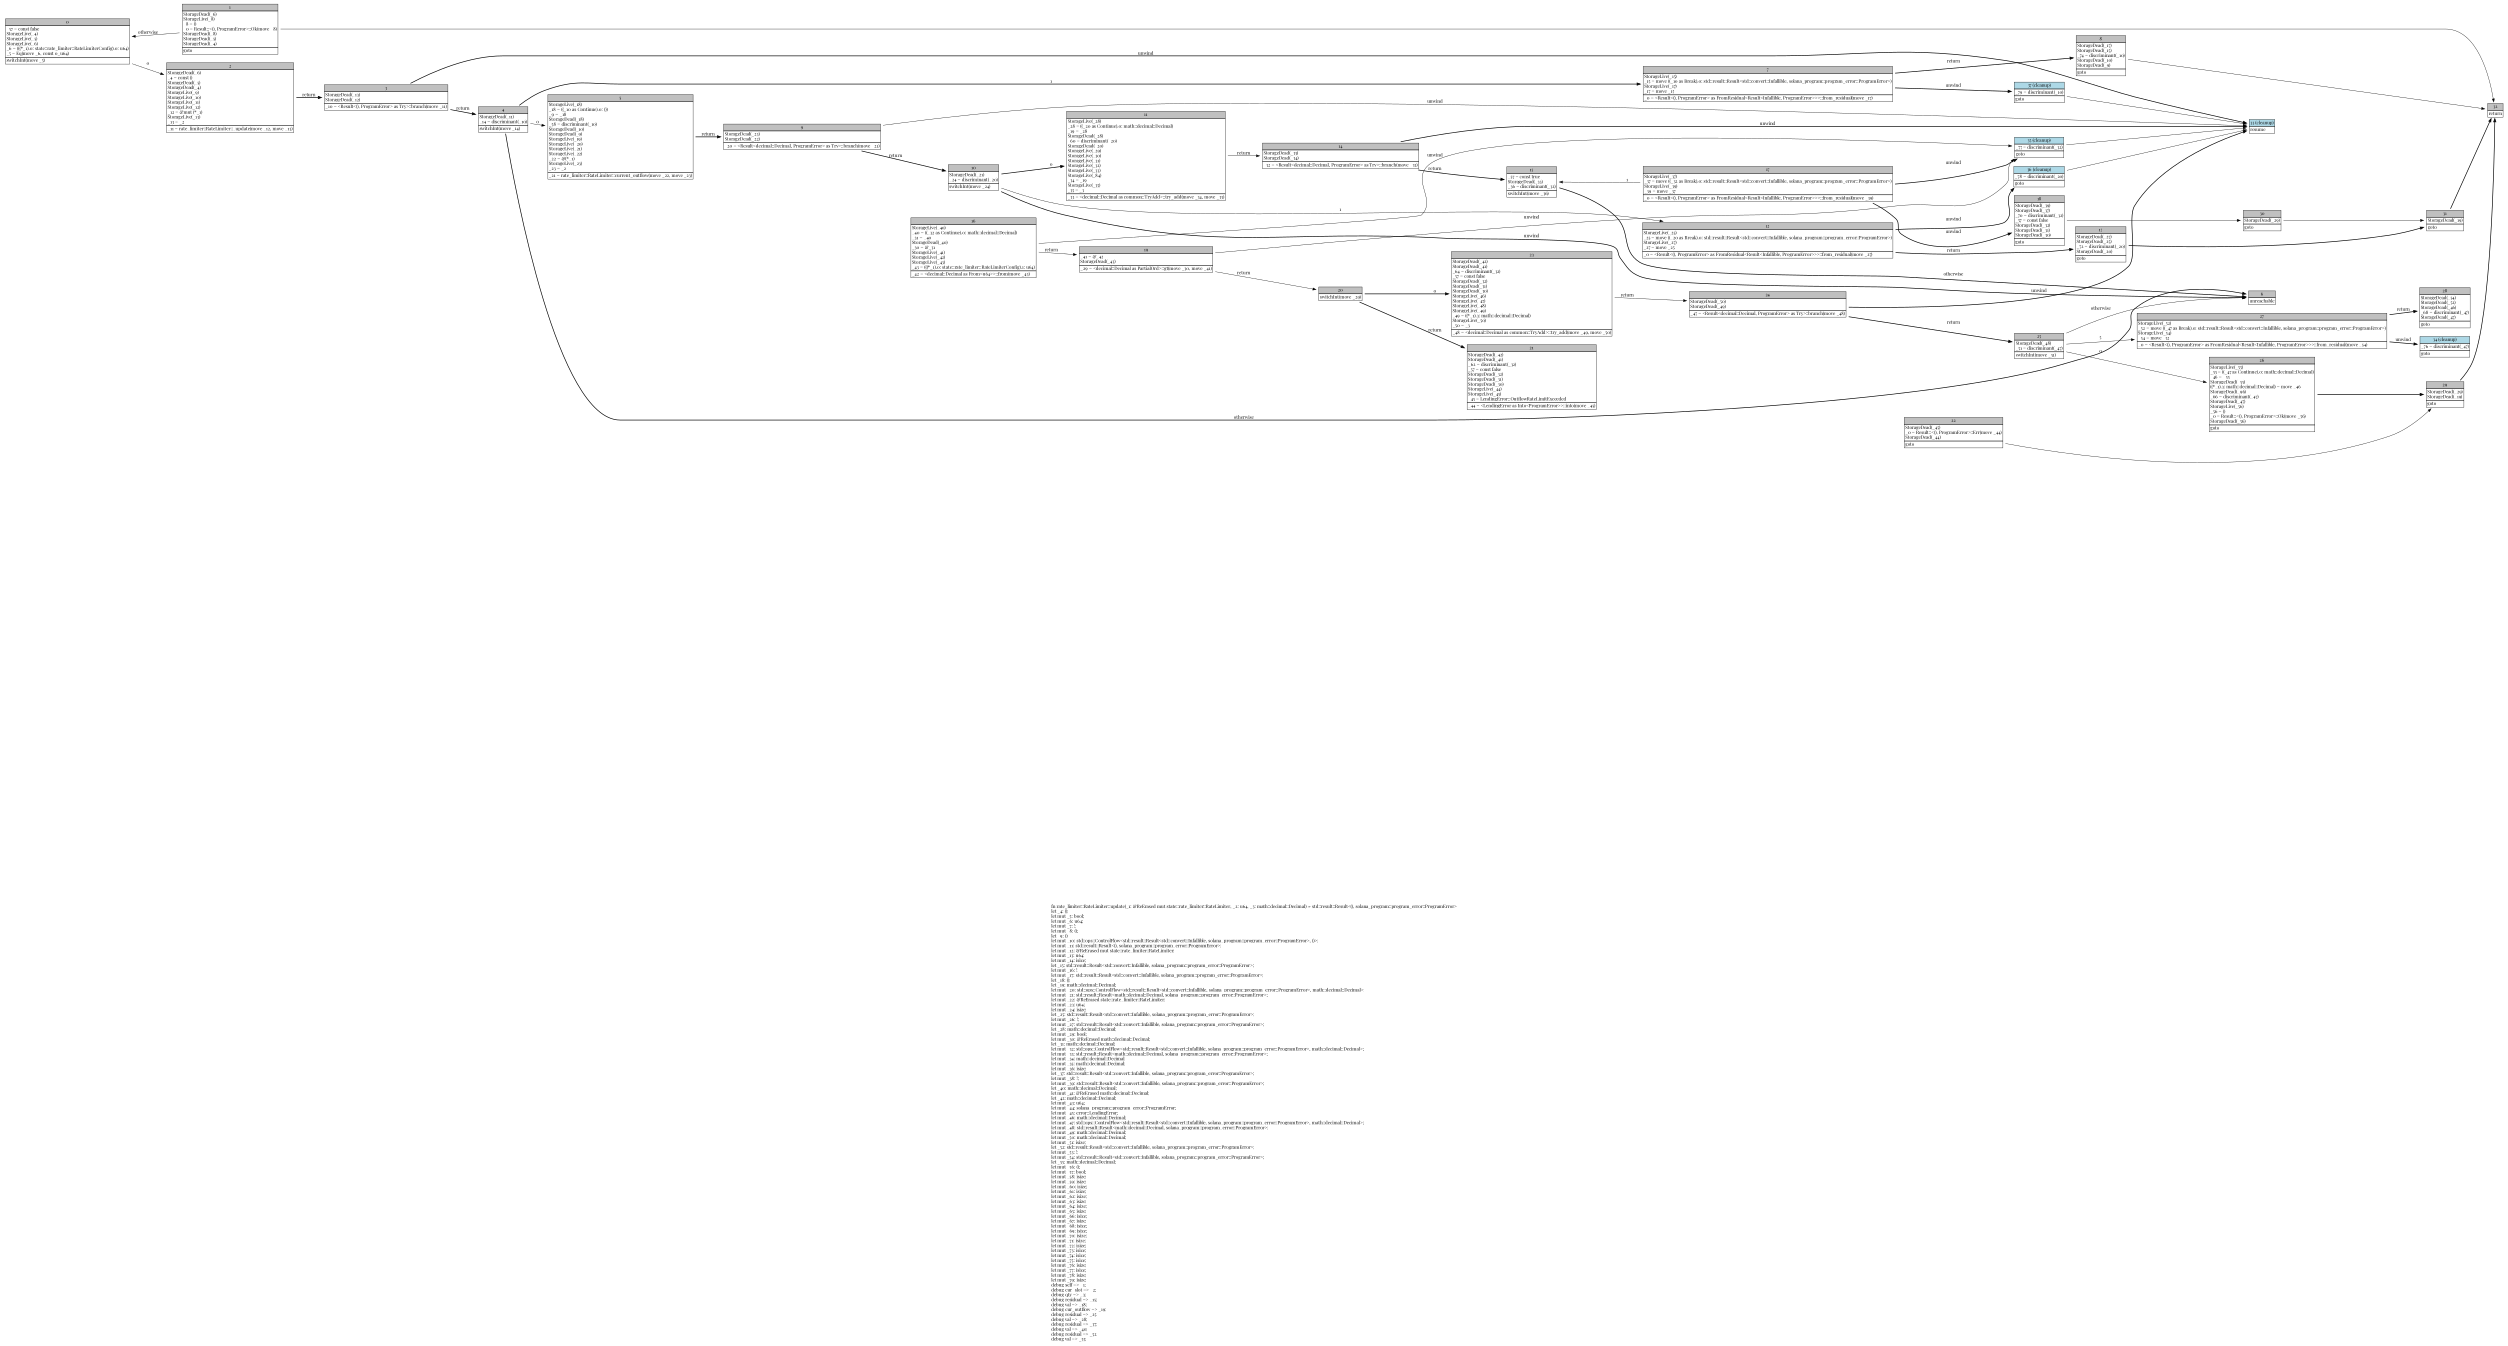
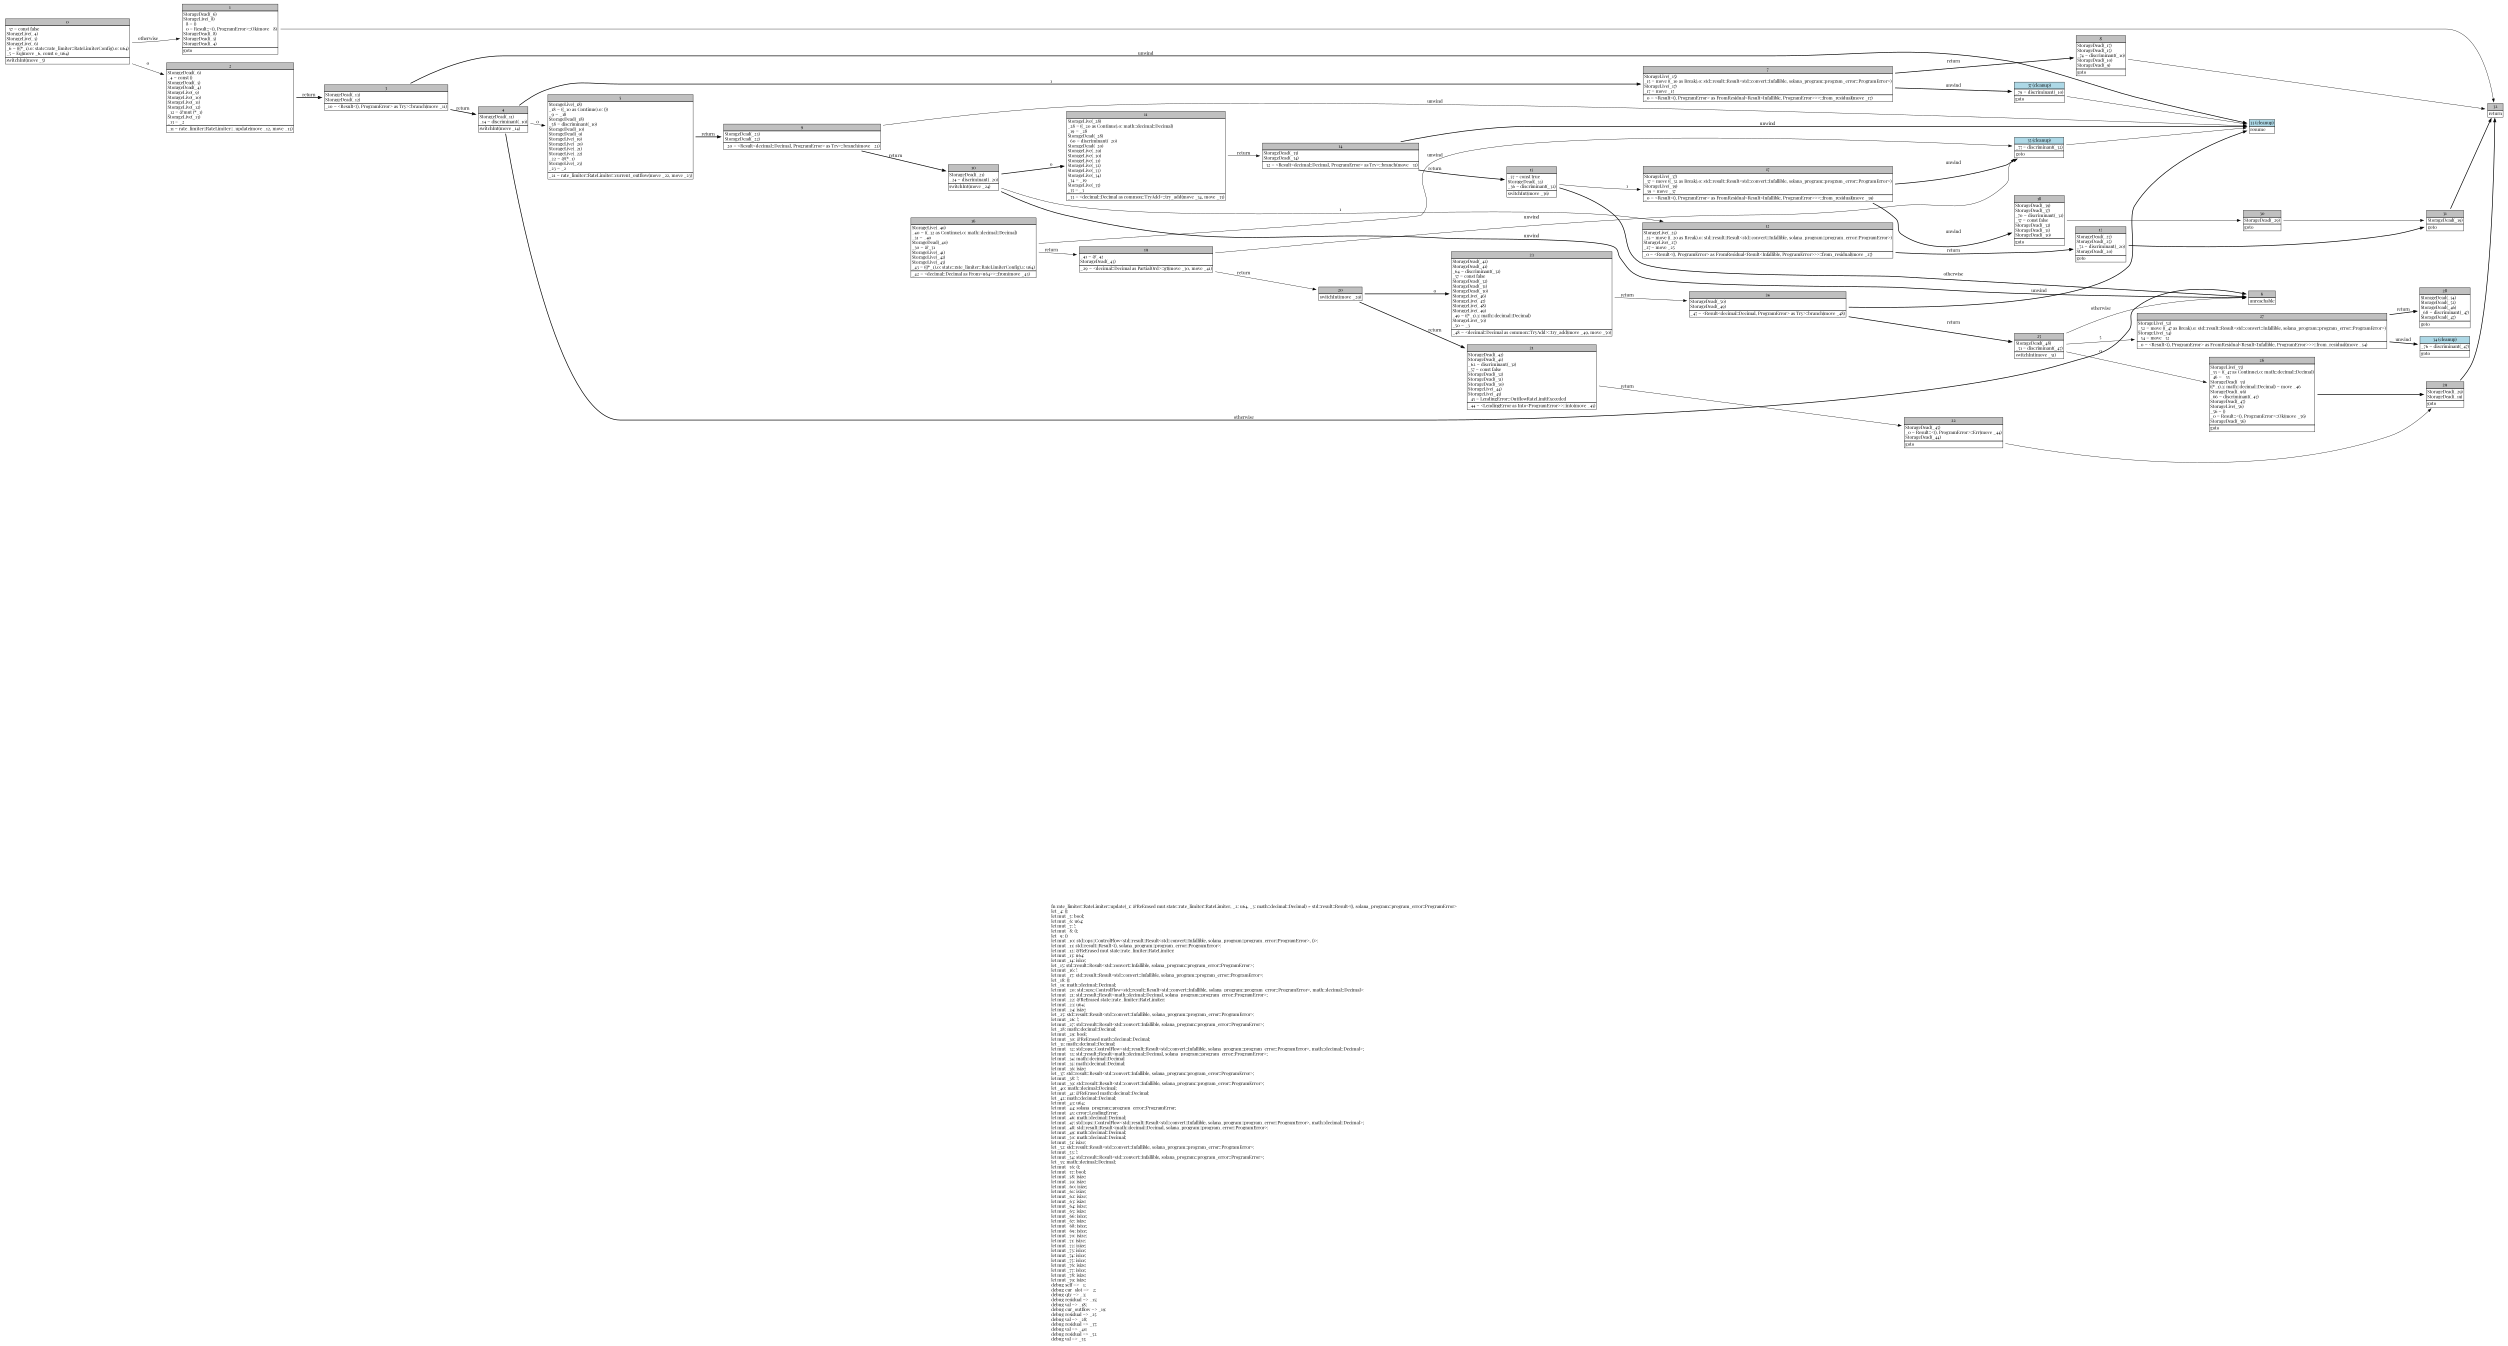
edge "1" -> "0": reversed
node "11": text "StorageLive(_84)" -> "StorageLive(_34)"
node "36 (cleanup)": removed
edge "17" -> "15": reversed
edge "21" -> "22": added, label "return"
